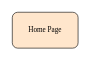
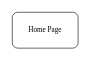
node "Home Page": fillcolor #ffe6cc -> #ffffff
